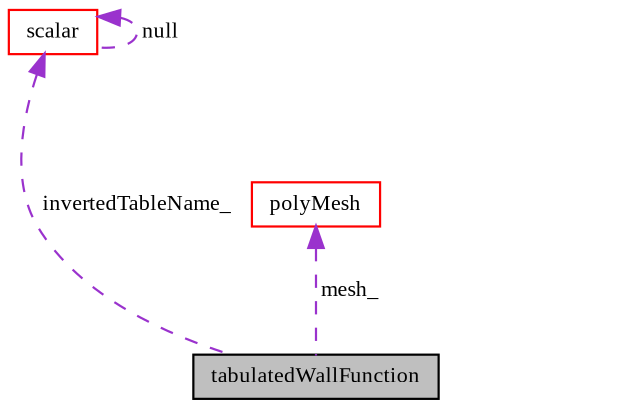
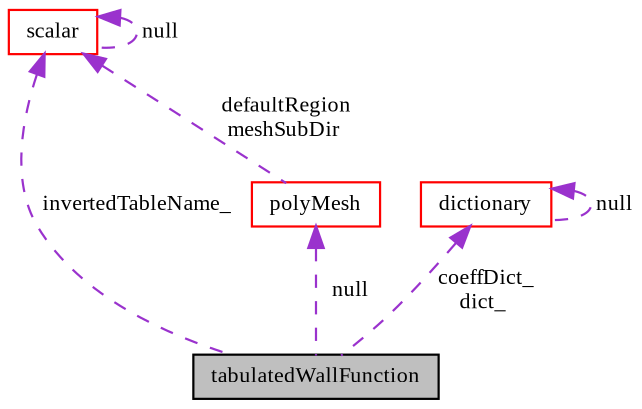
edge "polyMesh" -> "scalar": added, label "defaultRegion meshSubDir"
node "dictionary": added
edge "tabulatedWallFunction" -> "polyMesh": label " mesh_" -> " null"
